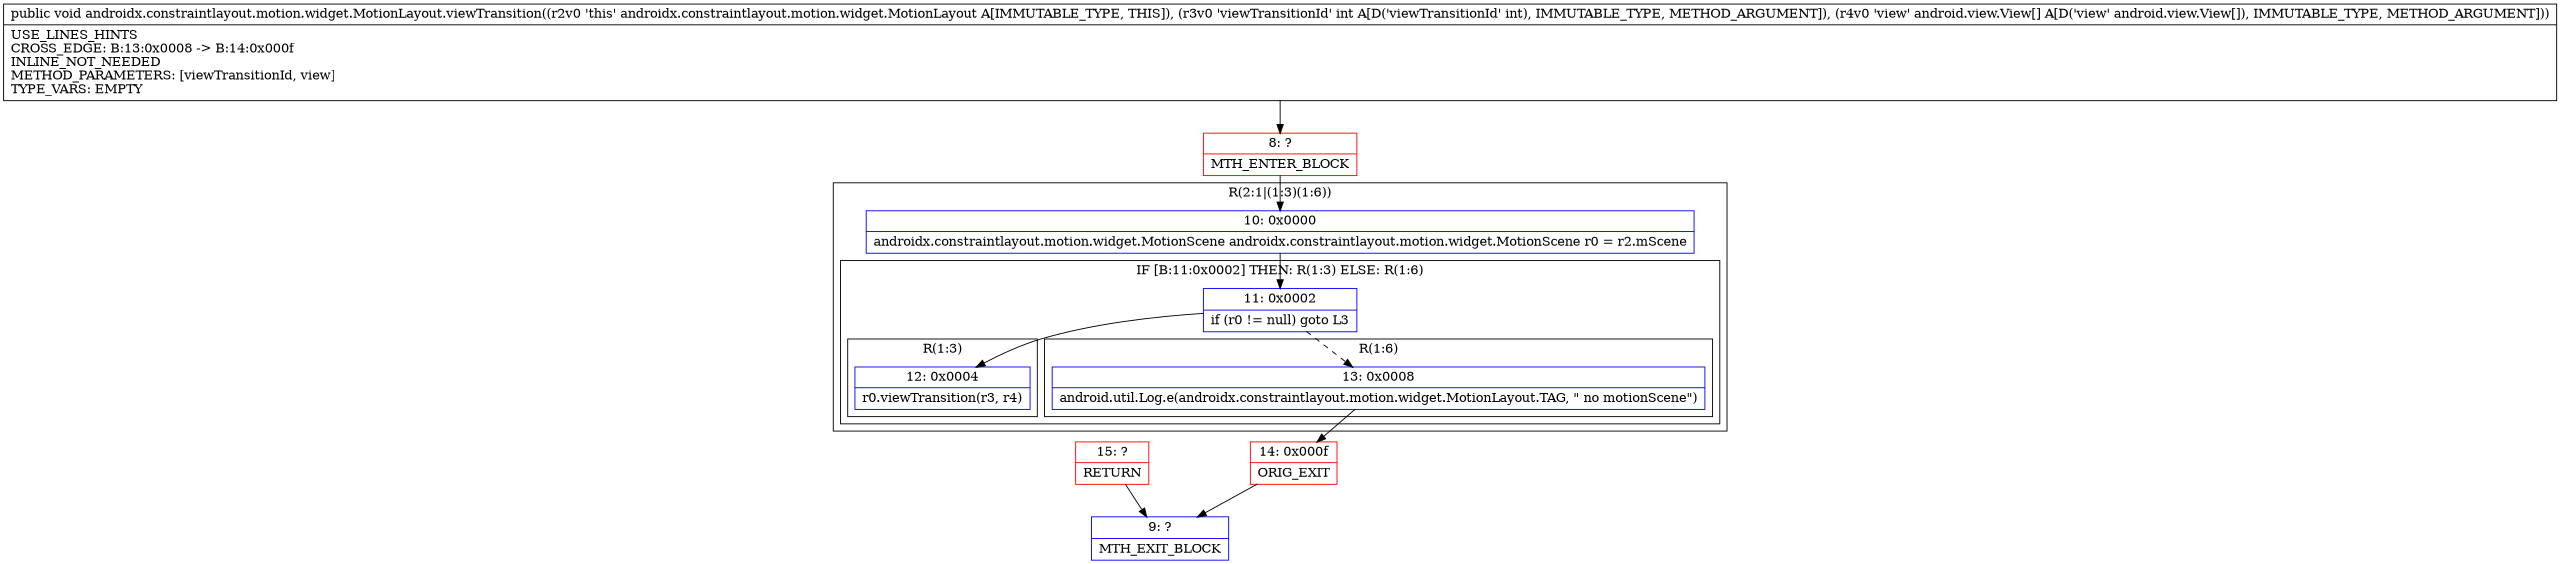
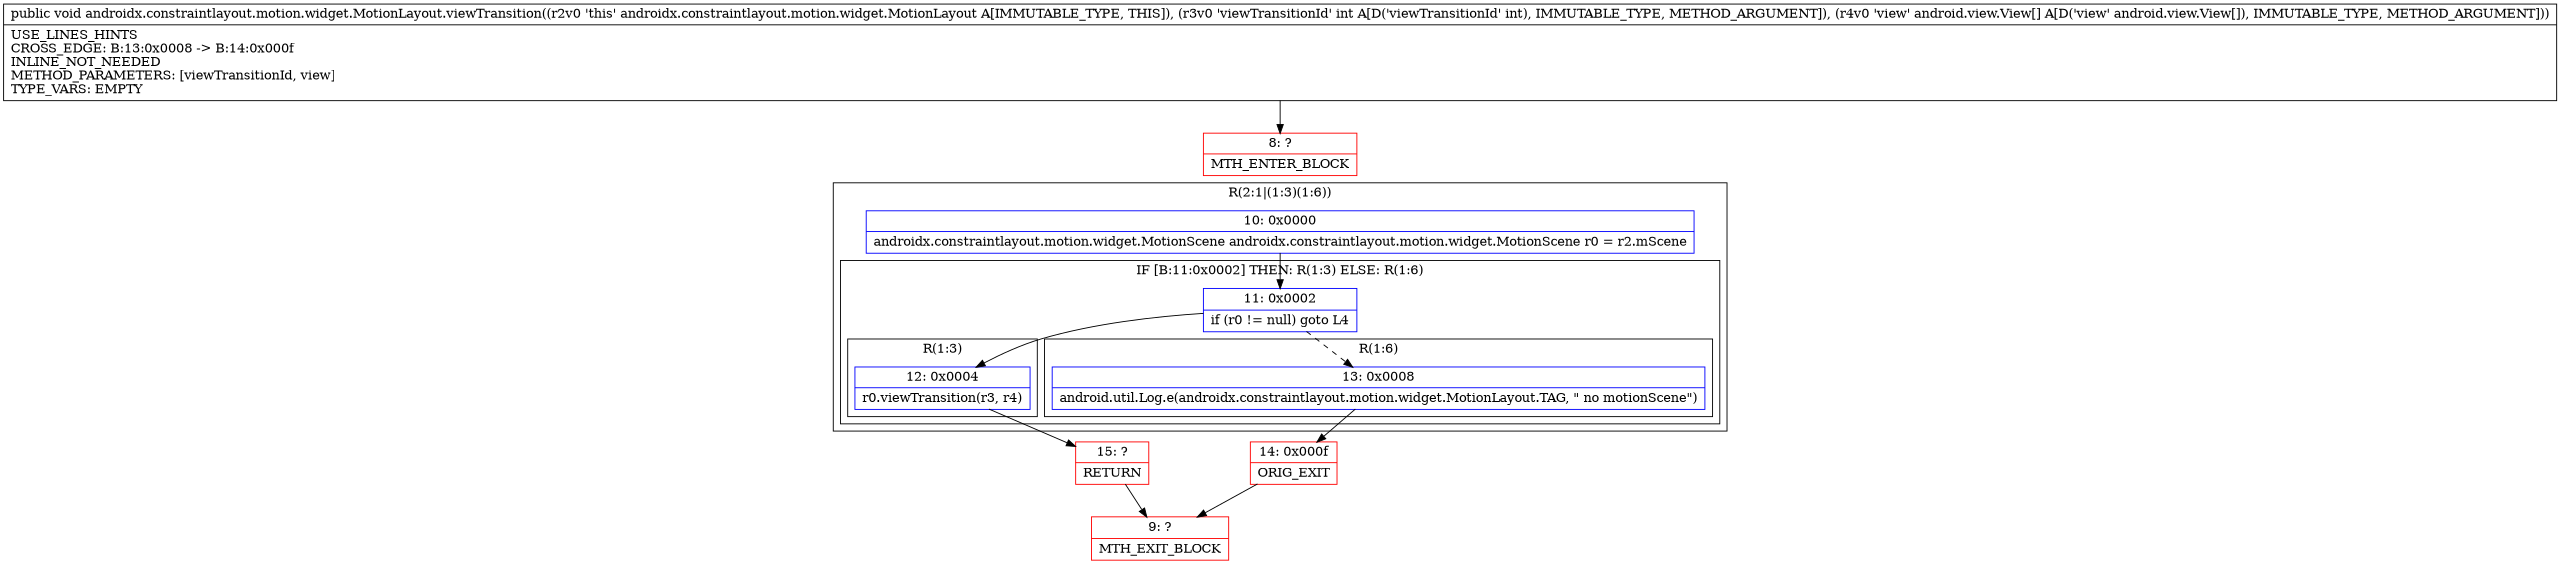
edge "8: ?" -> "10: 0x0000": removed
node "11: 0x0002": text "if (r0 != null) goto L3" -> "if (r0 != null) goto L4"
edge "12: 0x0004" -> "15: ?": added
node "9: ?": color blue -> red
